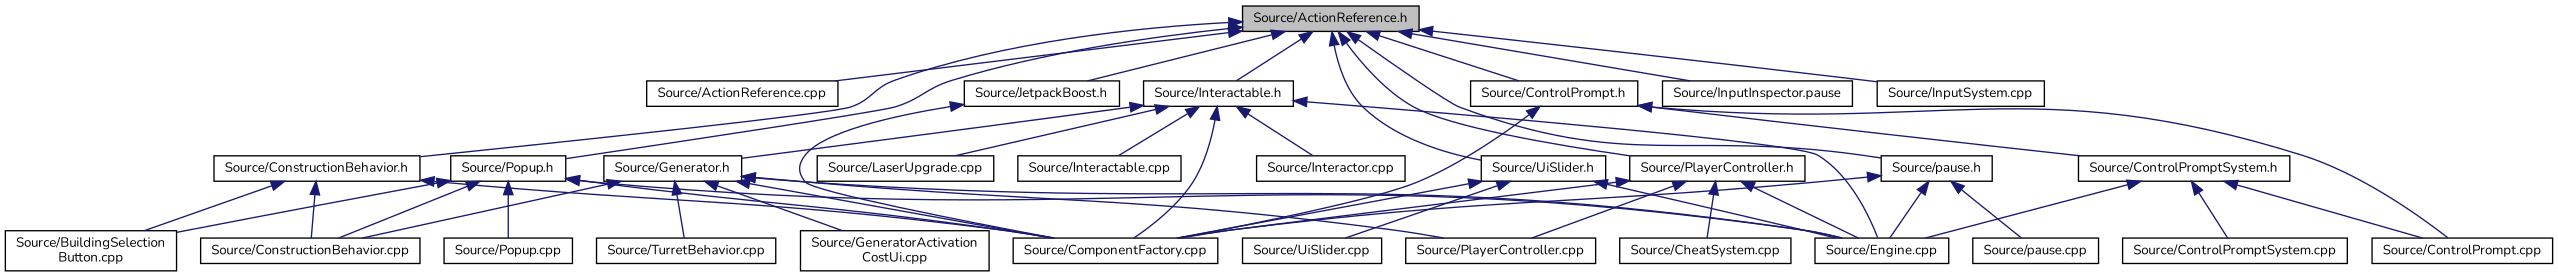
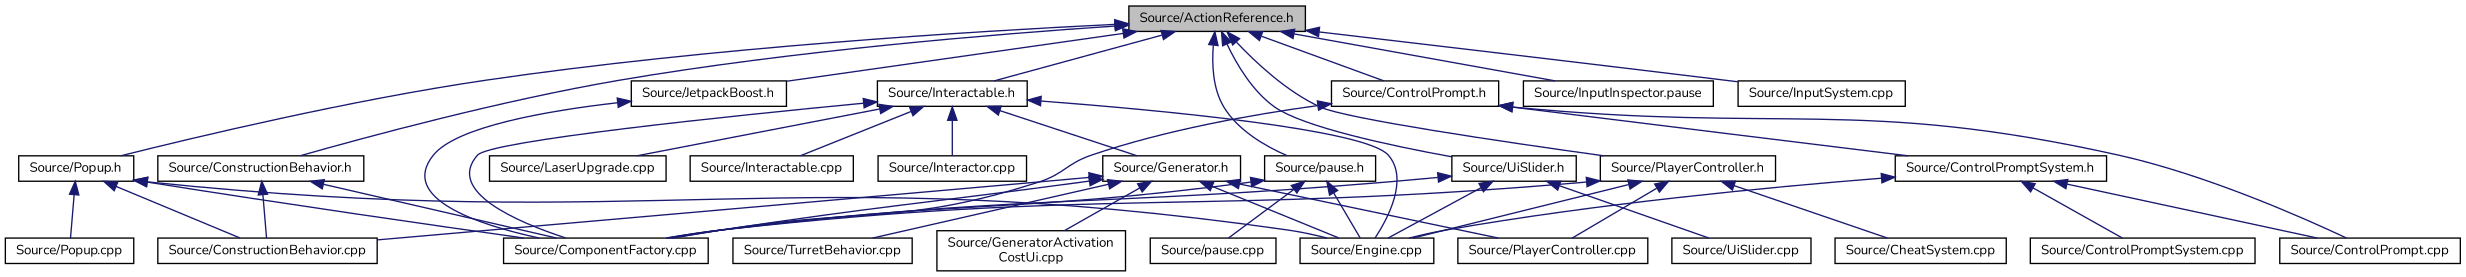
node "Source/ActionReference.cpp": removed
node "Source/BuildingSelection Button.cpp": removed
